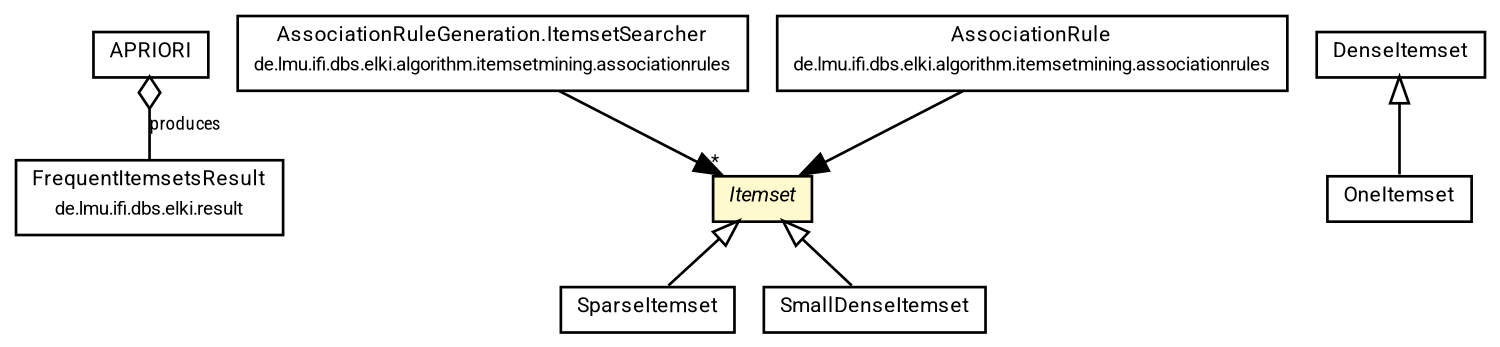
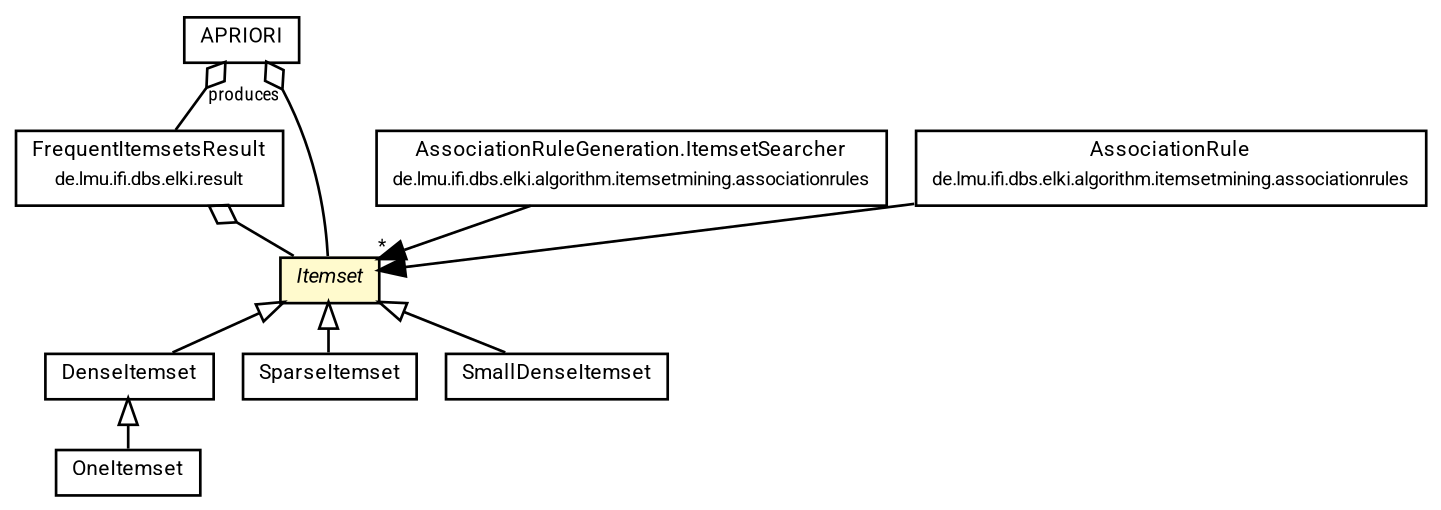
edge "Itemset" -> "APRIORI": added
edge "Itemset" -> "FrequentItemsetsResult": added
edge "DenseItemset" -> "Itemset": added
